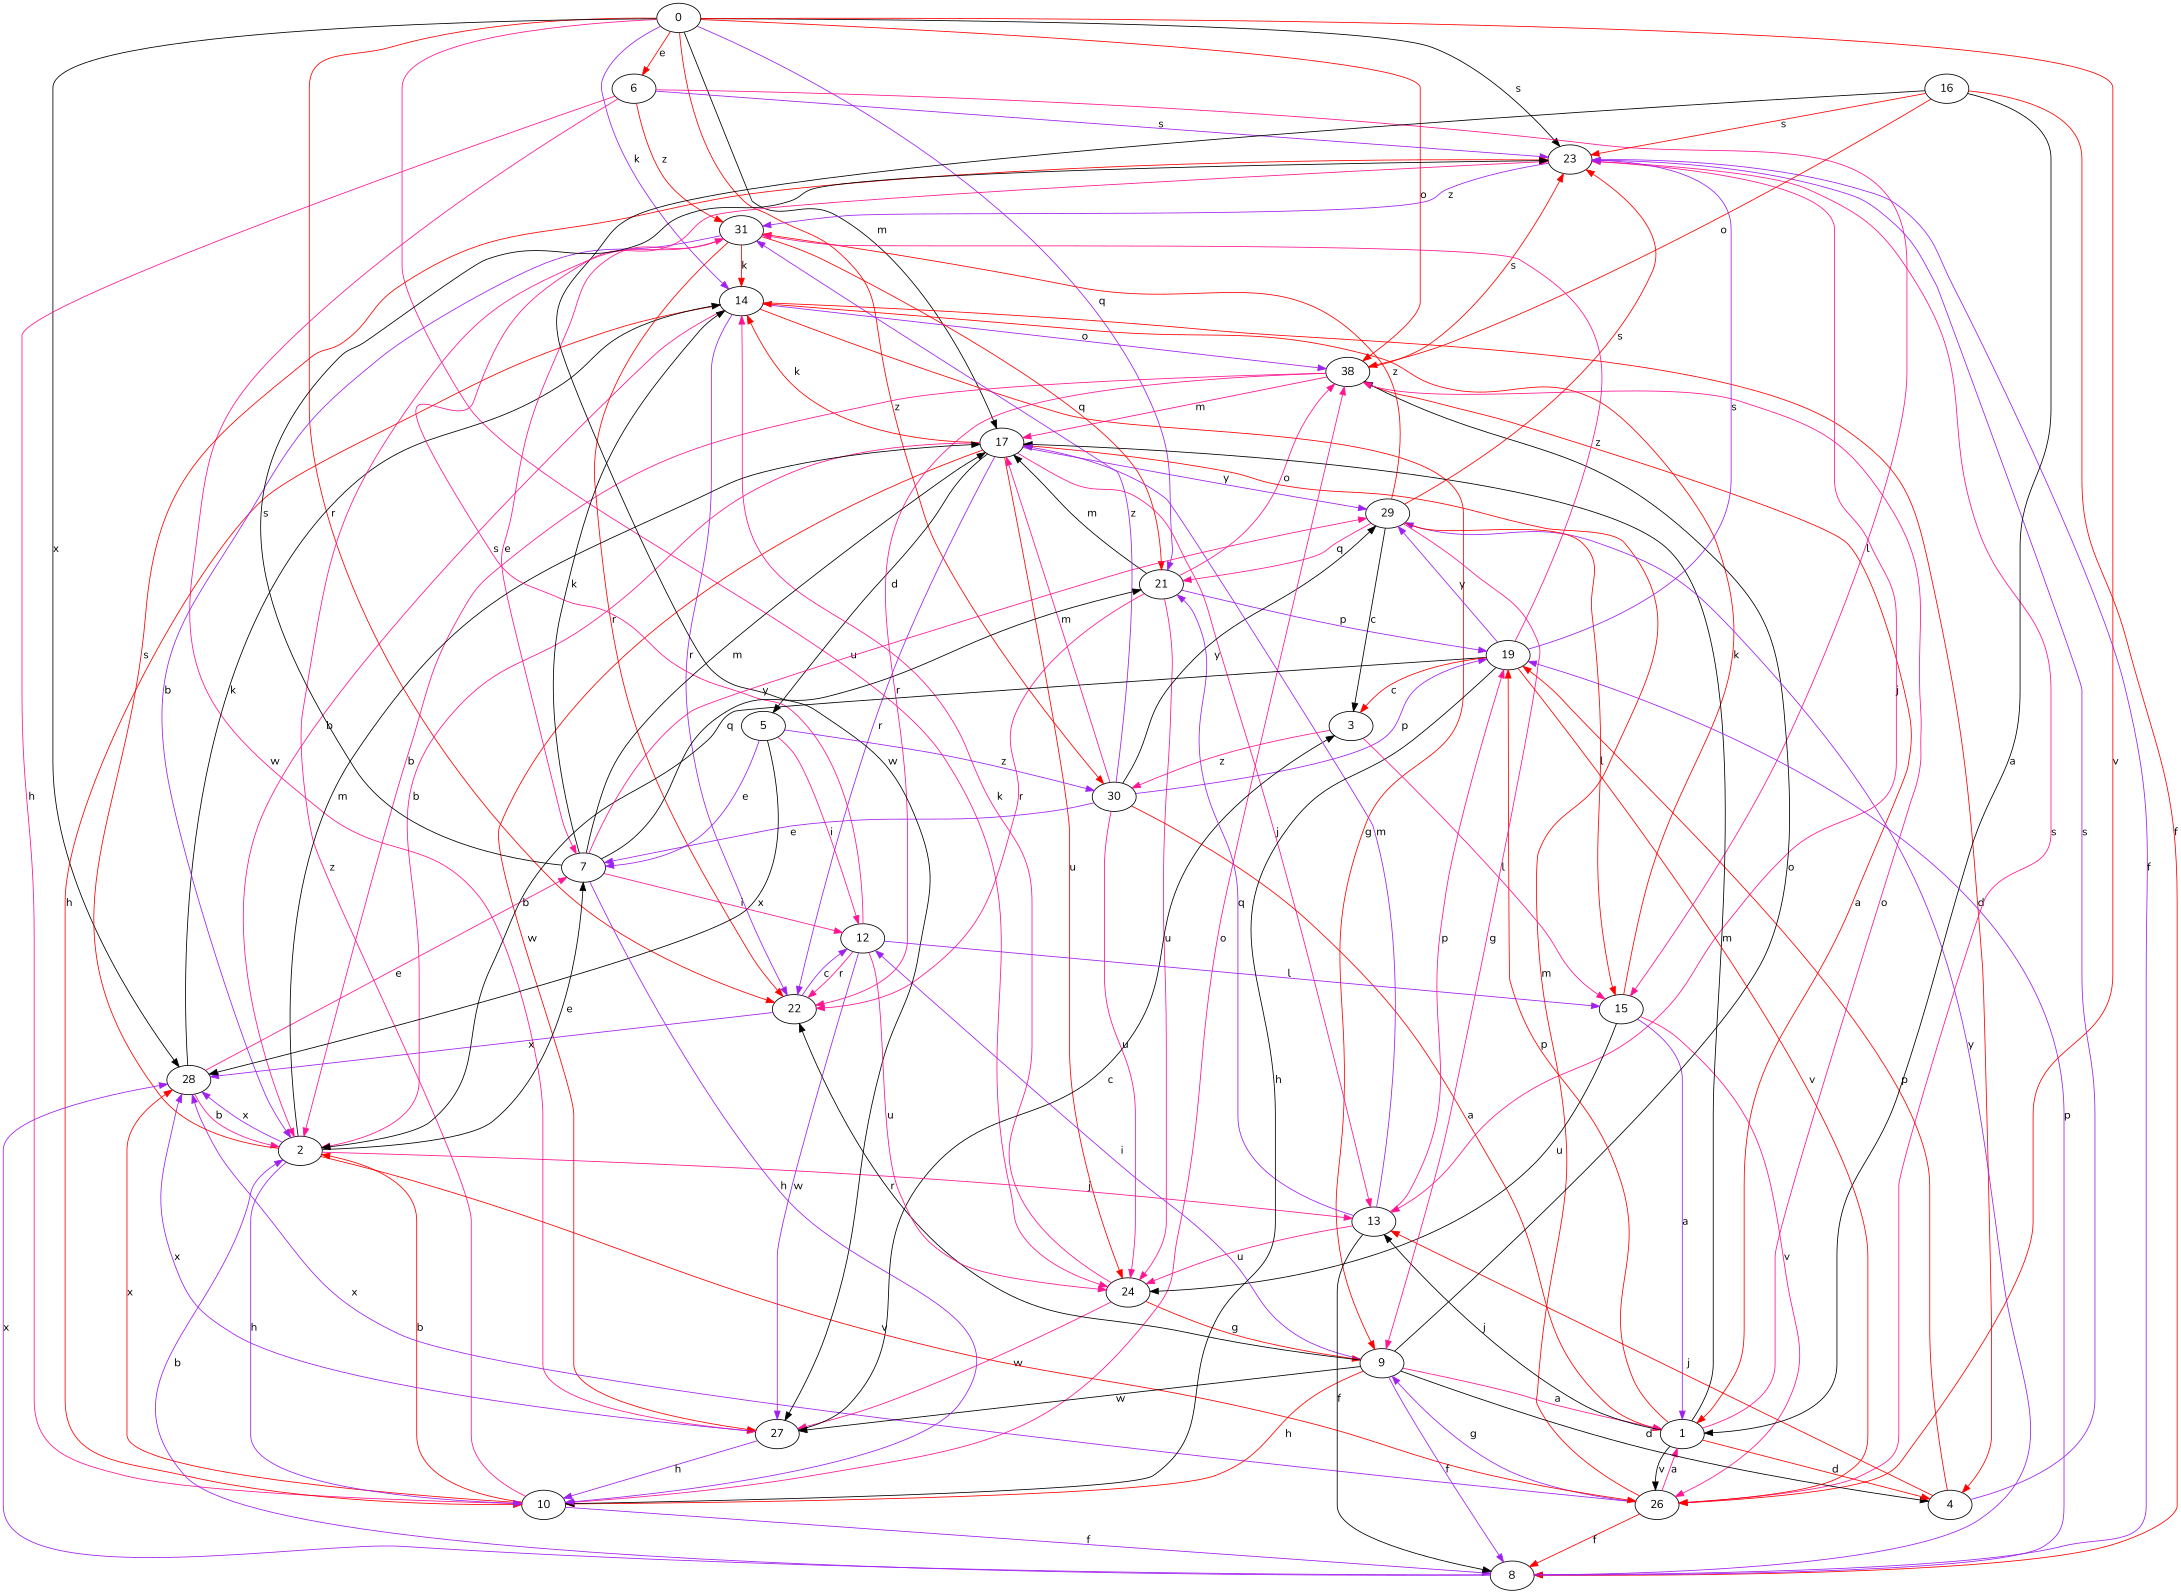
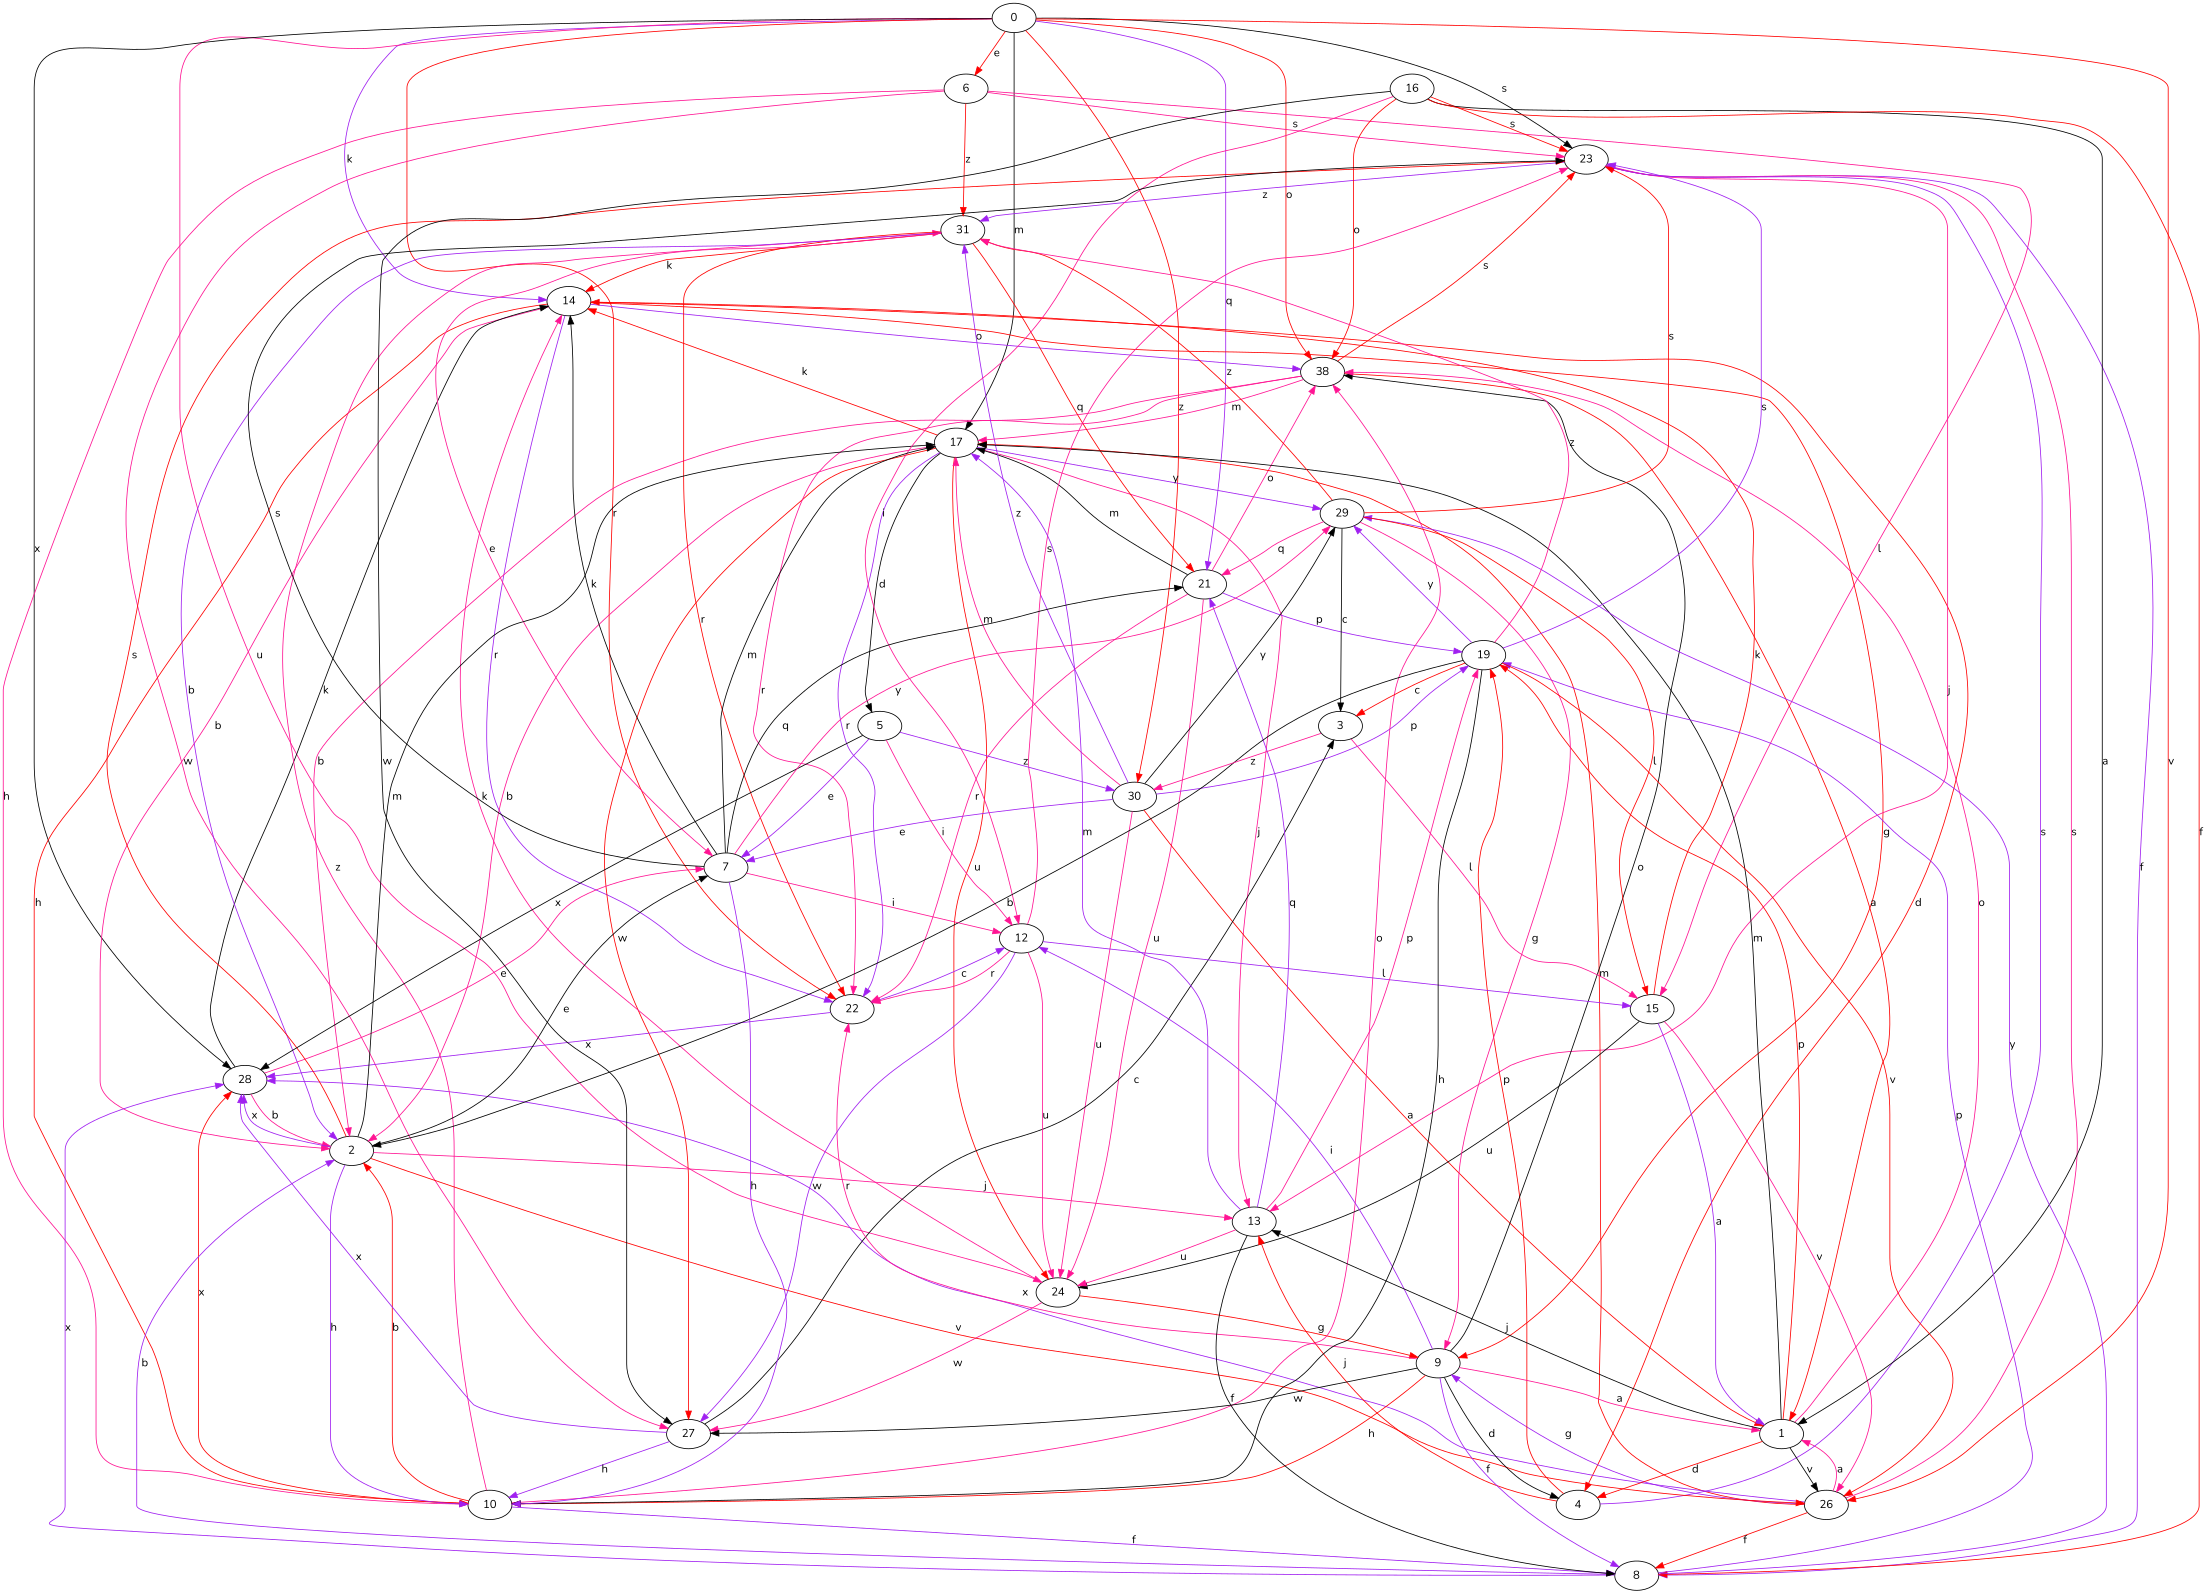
edge "6" -> "23": color purple -> deeppink
edge "16" -> "12": added, label "i"
edge "9" -> "22": color black -> deeppink
